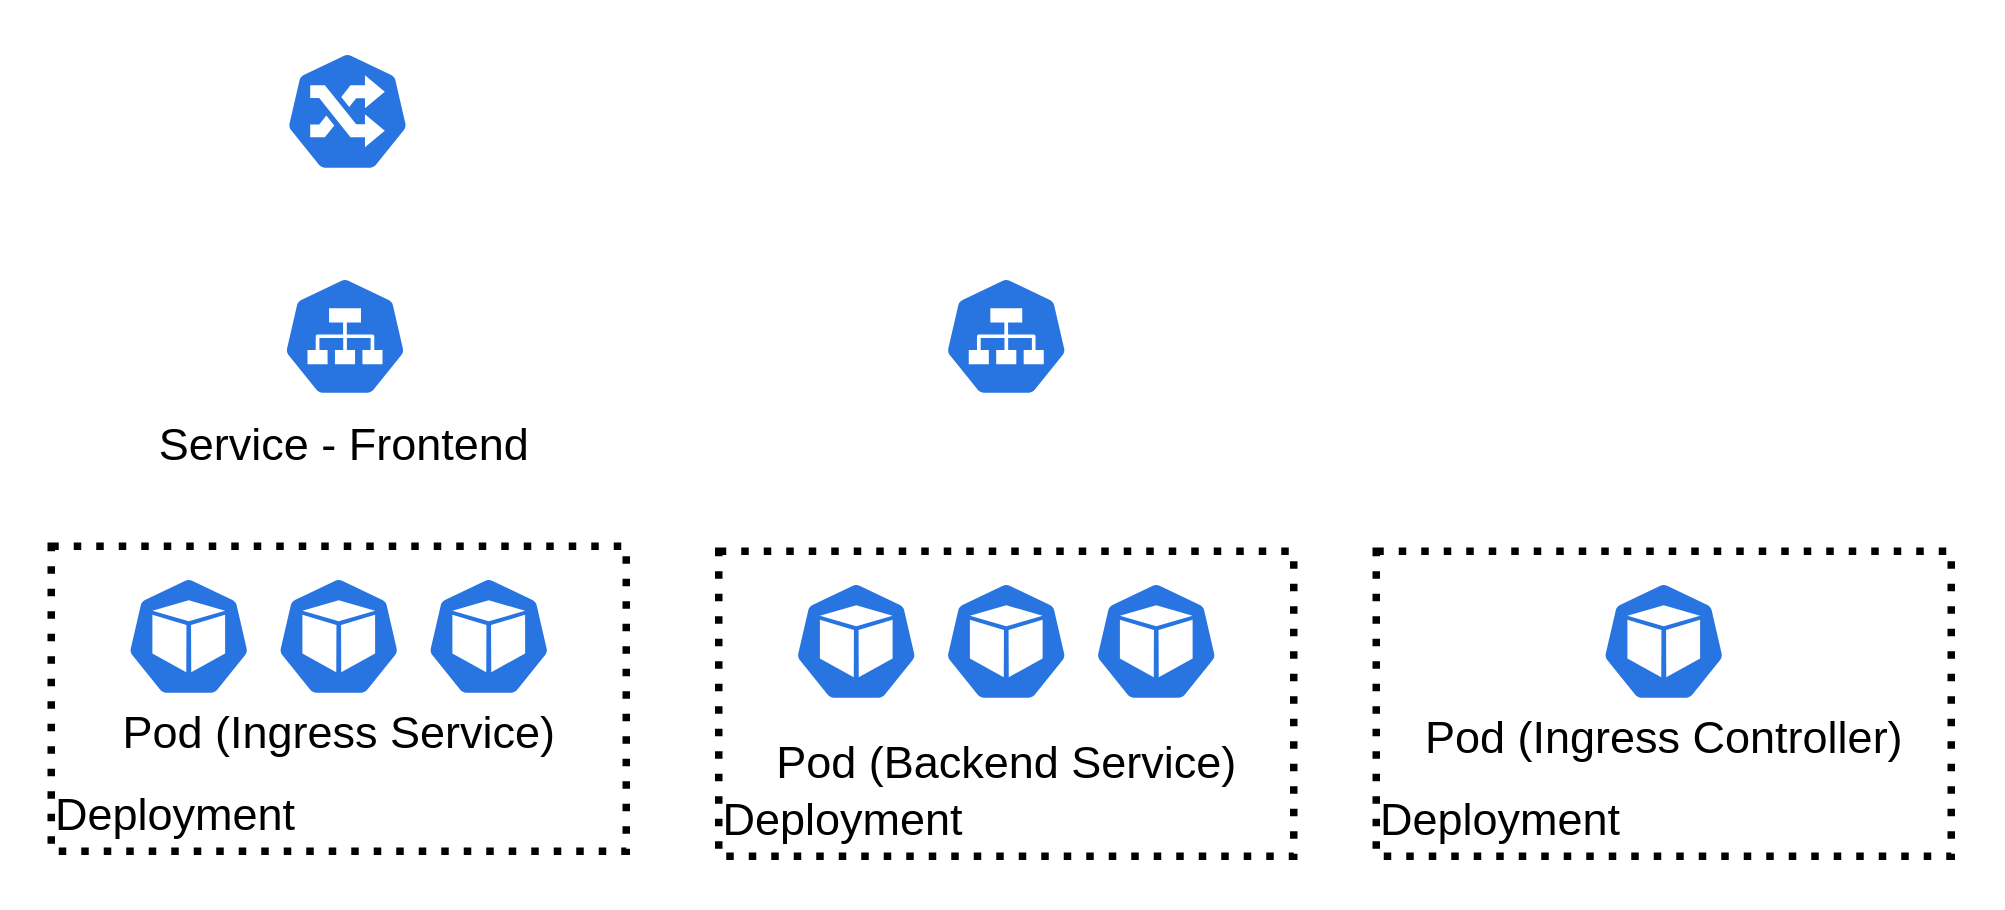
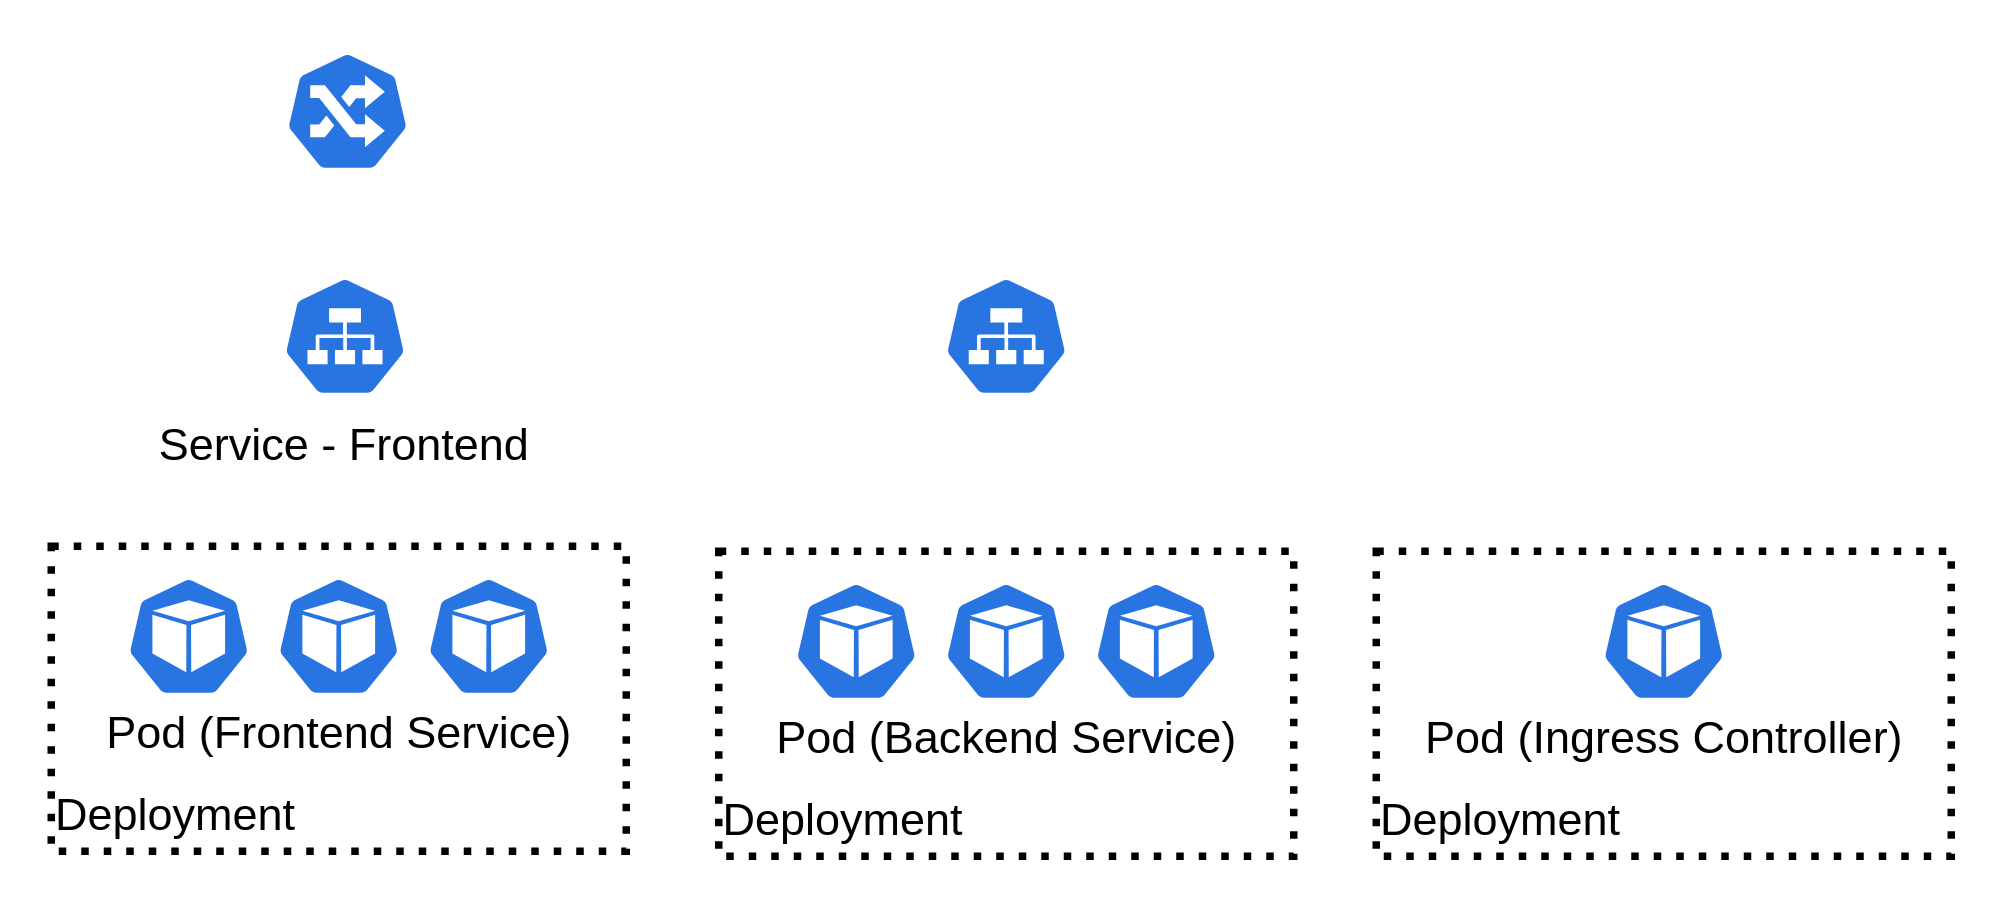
node "Pod (Ingress Service)": label "Pod (Ingress Service)" -> "Pod (Frontend Service)"
node "Pod (Backend Service)": moved (1006, 764) -> (1006, 739)
